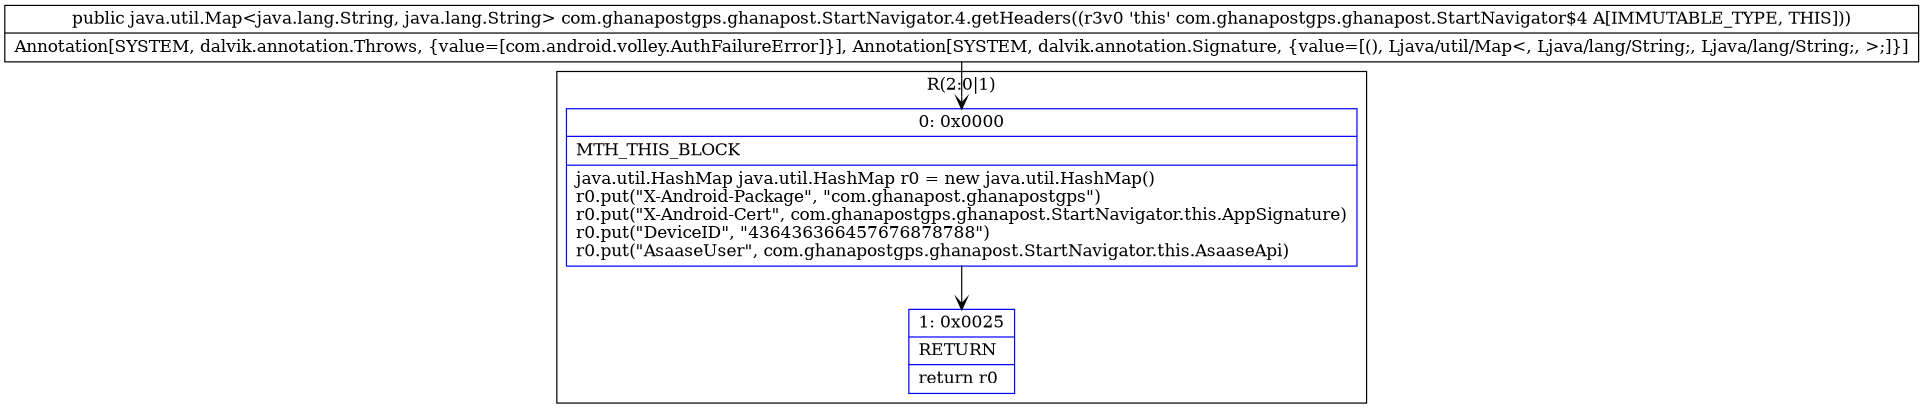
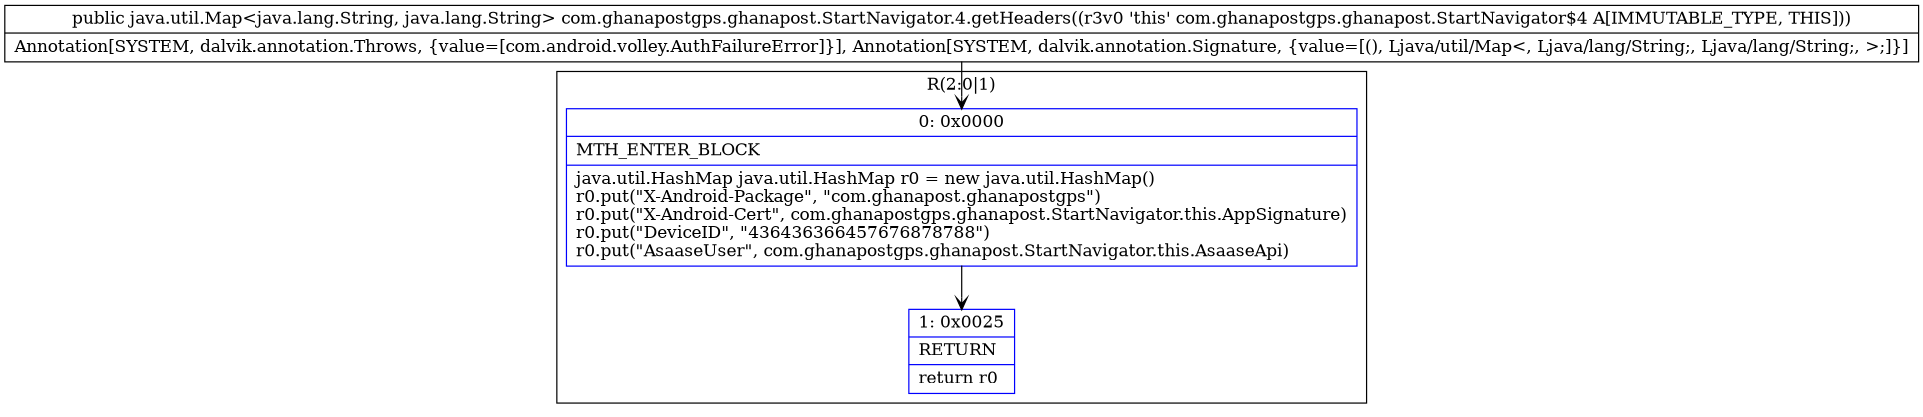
node "0: 0x0000": text "MTH_THIS_BLOCK" -> "MTH_ENTER_BLOCK"
